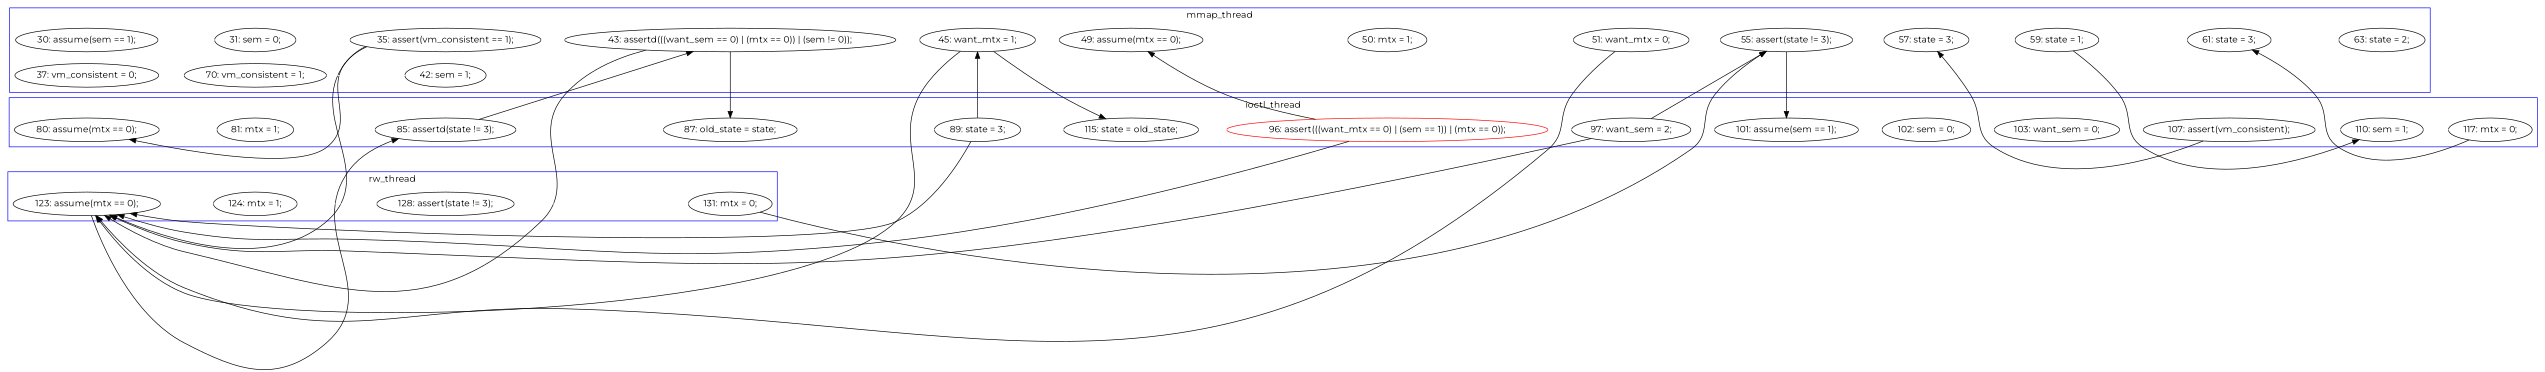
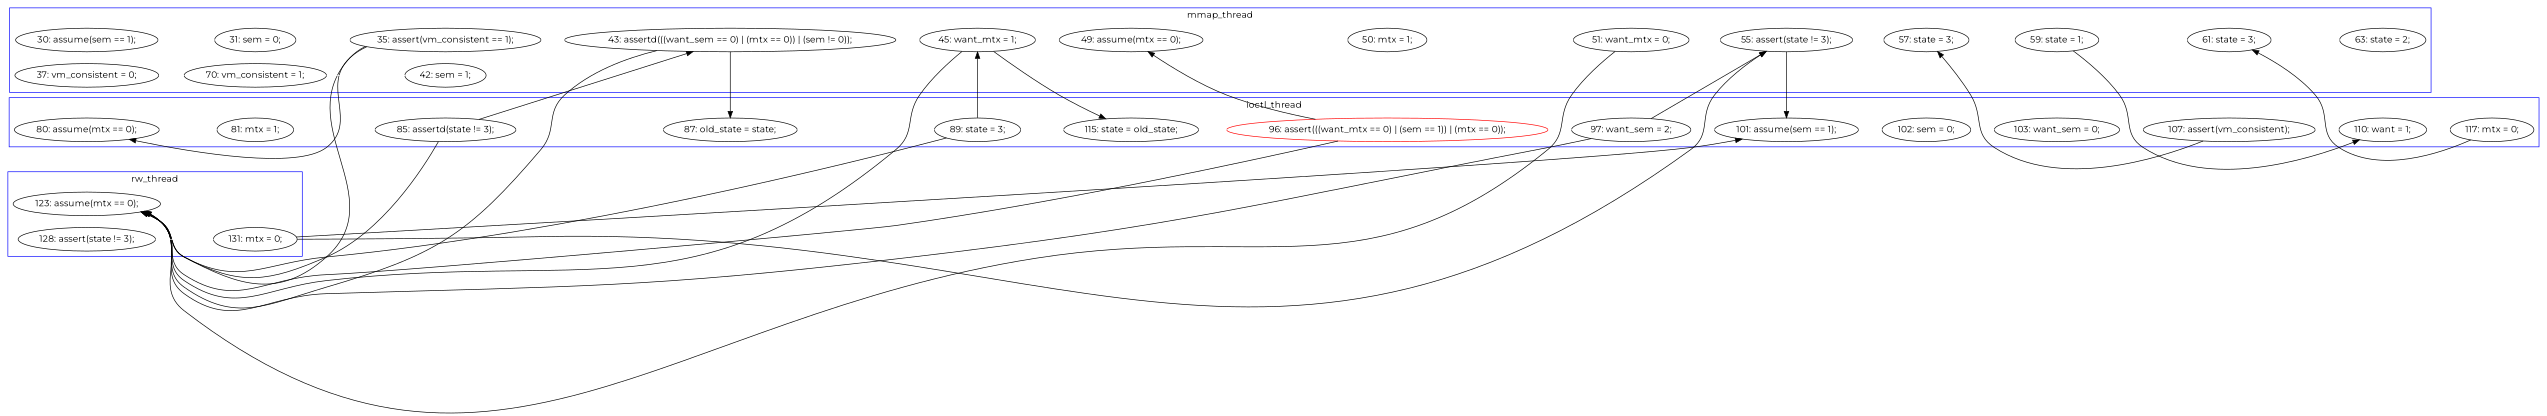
node "110: sem = 1;": label "110: sem = 1;" -> "110: want = 1;"
edge "131: mtx = 0;" -> "101: assume(sem == 1);": added
node "124: mtx = 1;": removed
edge "123: assume(mtx == 0);" -> "85: assertd(state != 3);": reversed
